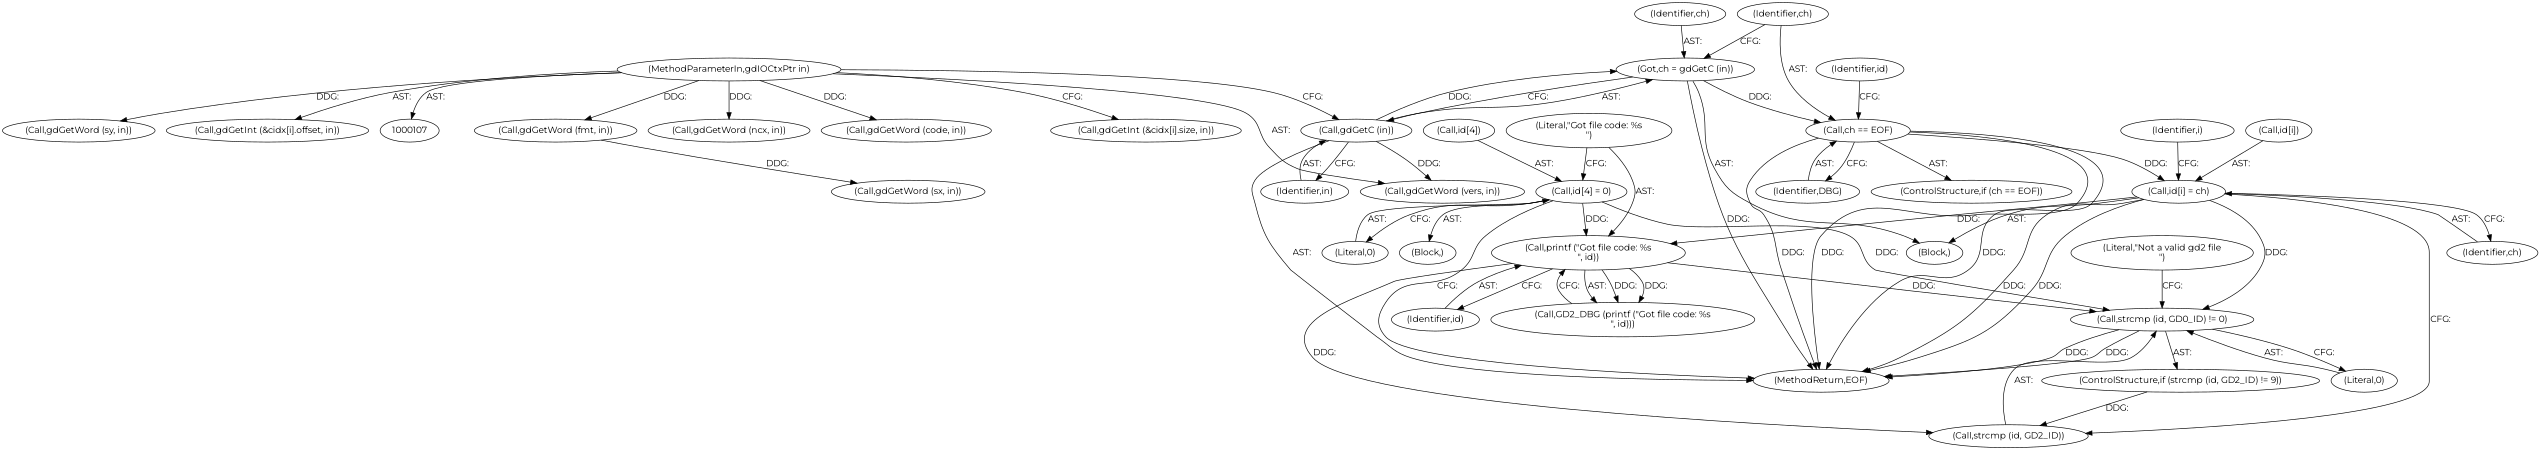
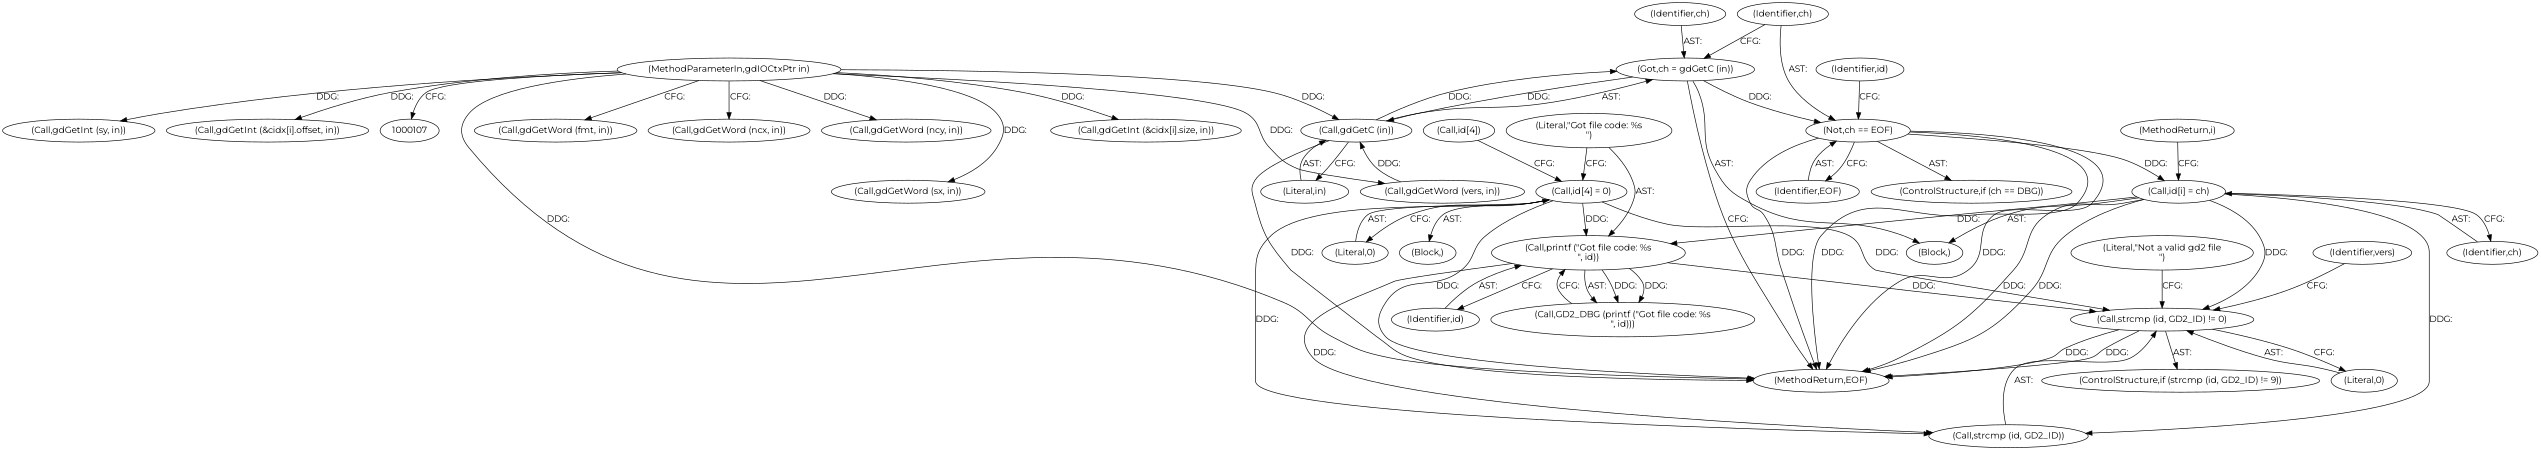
edge "(MethodParameterIn,gdIOCtxPtr in)" -> "(Call,gdGetInt (&cidx[i].offset, in))": label "AST: " -> "DDG: "
edge "(MethodParameterIn,gdIOCtxPtr in)" -> "1000107": label "AST: " -> "CFG: "
edge "(MethodParameterIn,gdIOCtxPtr in)" -> "(Call,gdGetWord (fmt, in))": label "DDG: " -> "CFG: "
edge "(MethodParameterIn,gdIOCtxPtr in)" -> "(Call,gdGetWord (ncx, in))": label "DDG: " -> "CFG: "
edge "(MethodParameterIn,gdIOCtxPtr in)" -> "(Call,gdGetInt (&cidx[i].size, in))": label "CFG: " -> "DDG: "
edge "(MethodParameterIn,gdIOCtxPtr in)" -> "(Call,gdGetC (in))": label "CFG: " -> "DDG: "
edge "(Got,ch = gdGetC (in))" -> "(Call,gdGetC (in))": label "CFG: " -> "DDG: "
node "(Call,gdGetWord (sy, in))": label "(Call,gdGetWord (sy, in))" -> "(Call,gdGetInt (sy, in))"
node "(Call,gdGetWord (code, in))": label "(Call,gdGetWord (code, in))" -> "(Call,gdGetWord (ncy, in))"
edge "(MethodParameterIn,gdIOCtxPtr in)" -> "(Call,gdGetWord (vers, in))": label "AST: " -> "DDG: "
node "(Call,ch == EOF)": label "(Call,ch == EOF)" -> "(Not,ch == EOF)"
node "(Identifier,i)": label "(Identifier,i)" -> "(MethodReturn,i)"
node "(Call,id[i])": removed
edge "(Call,gdGetC (in))" -> "(Call,gdGetWord (vers, in))": reversed
edge "(Call,gdGetWord (fmt, in))" -> "(Call,gdGetWord (sx, in))": now "(MethodParameterIn,gdIOCtxPtr in)" -> "(Call,gdGetWord (sx, in))"
edge "(Call,id[4])" -> "(Call,id[4] = 0)": label "AST: " -> "CFG: "
node "(Identifier,in)": label "(Identifier,in)" -> "(Literal,in)"
node "(Identifier,DBG)": label "(Identifier,DBG)" -> "(Identifier,EOF)"
node "(ControlStructure,if (ch == EOF))": label "(ControlStructure,if (ch == EOF))" -> "(ControlStructure,if (ch == DBG))"
edge "(Got,ch = gdGetC (in))" -> "(MethodReturn,EOF)": label "DDG: " -> "CFG: "
edge "(Call,gdGetC (in))" -> "(MethodReturn,EOF)": label "AST: " -> "DDG: "
node "(Identifier,vers)": added
edge "(MethodParameterIn,gdIOCtxPtr in)" -> "(MethodReturn,EOF)": added, label "DDG:"
edge "(Call,id[4] = 0)" -> "(MethodReturn,EOF)": label "CFG: " -> "DDG: "
node "(Call,strcmp (id, GD0_ID) != 0)": label "(Call,strcmp (id, GD0_ID) != 0)" -> "(Call,strcmp (id, GD2_ID) != 0)"
edge "(Call,id[i] = ch)" -> "(Call,strcmp (id, GD2_ID))": label "CFG: " -> "DDG: "
edge "(ControlStructure,if (strcmp (id, GD2_ID) != 9))" -> "(Call,strcmp (id, GD2_ID))": now "(Call,id[4] = 0)" -> "(Call,strcmp (id, GD2_ID))"
